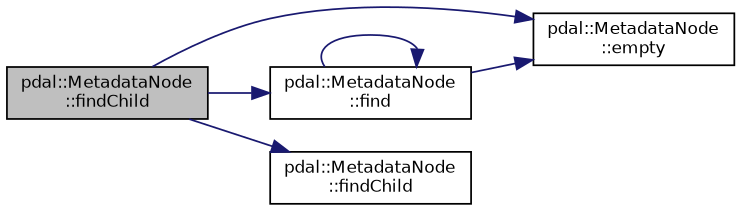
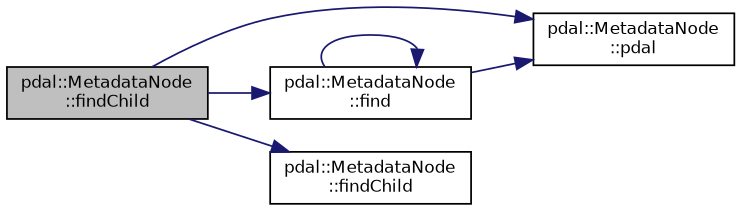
node "pdal::MetadataNode ::empty": label "pdal::MetadataNode ::empty" -> "pdal::MetadataNode ::pdal"
